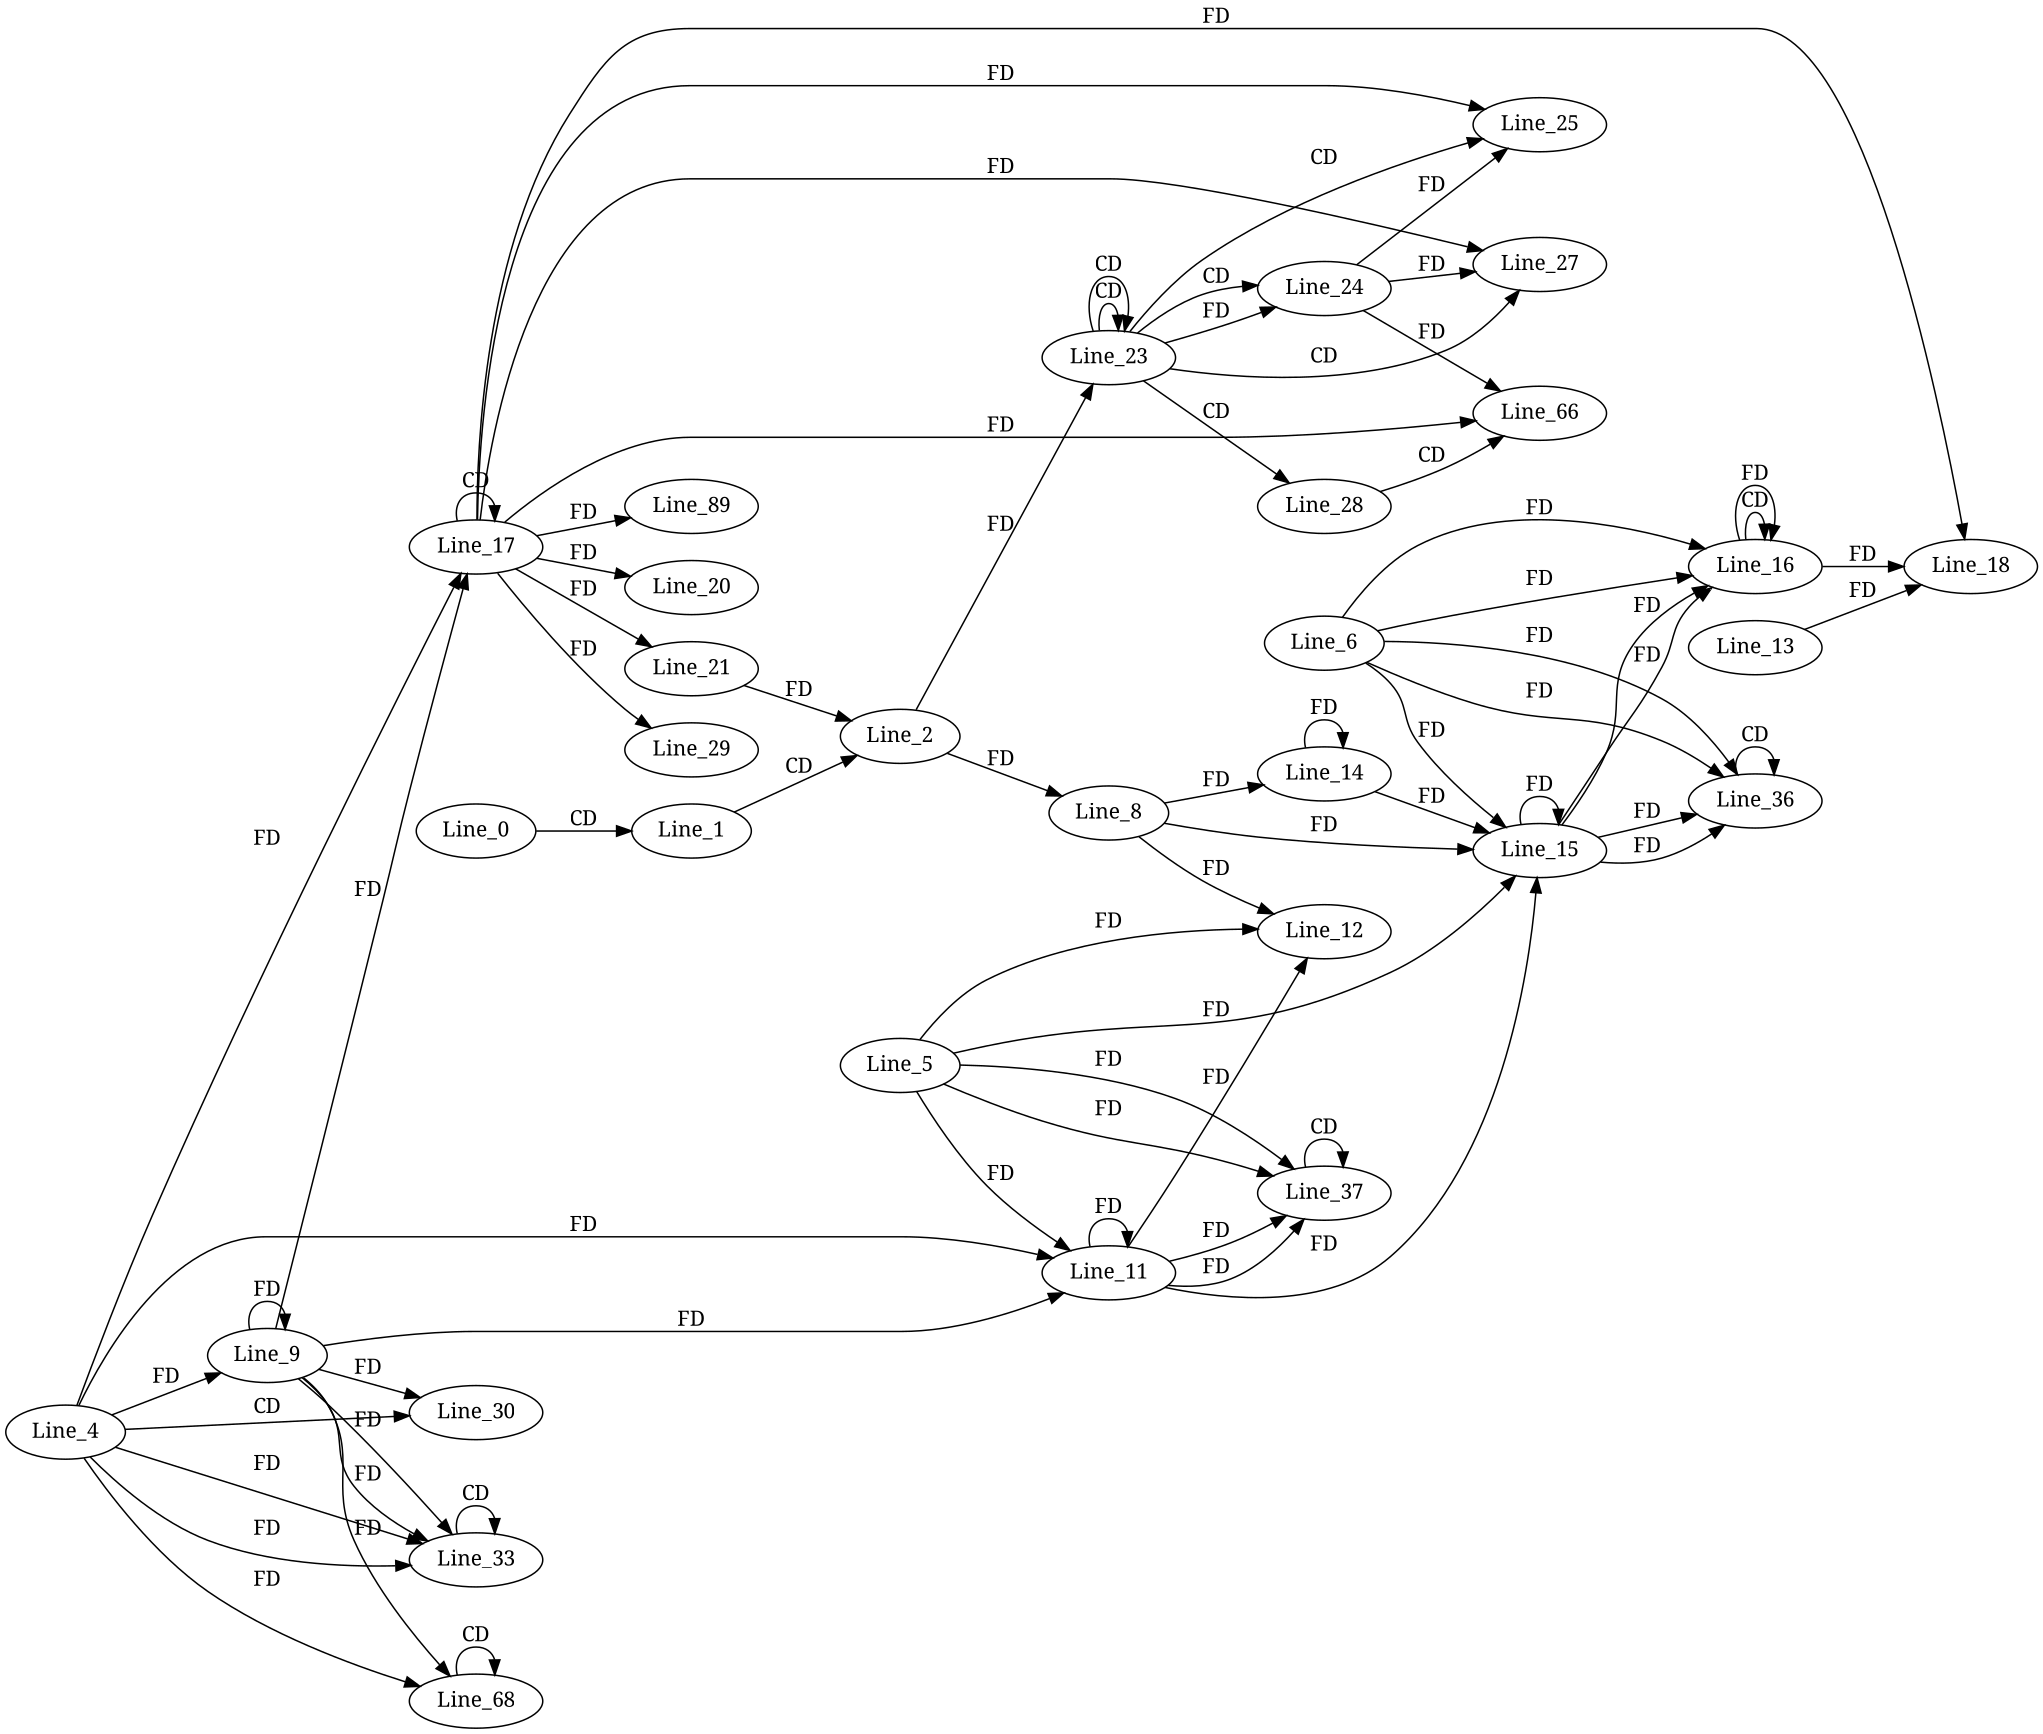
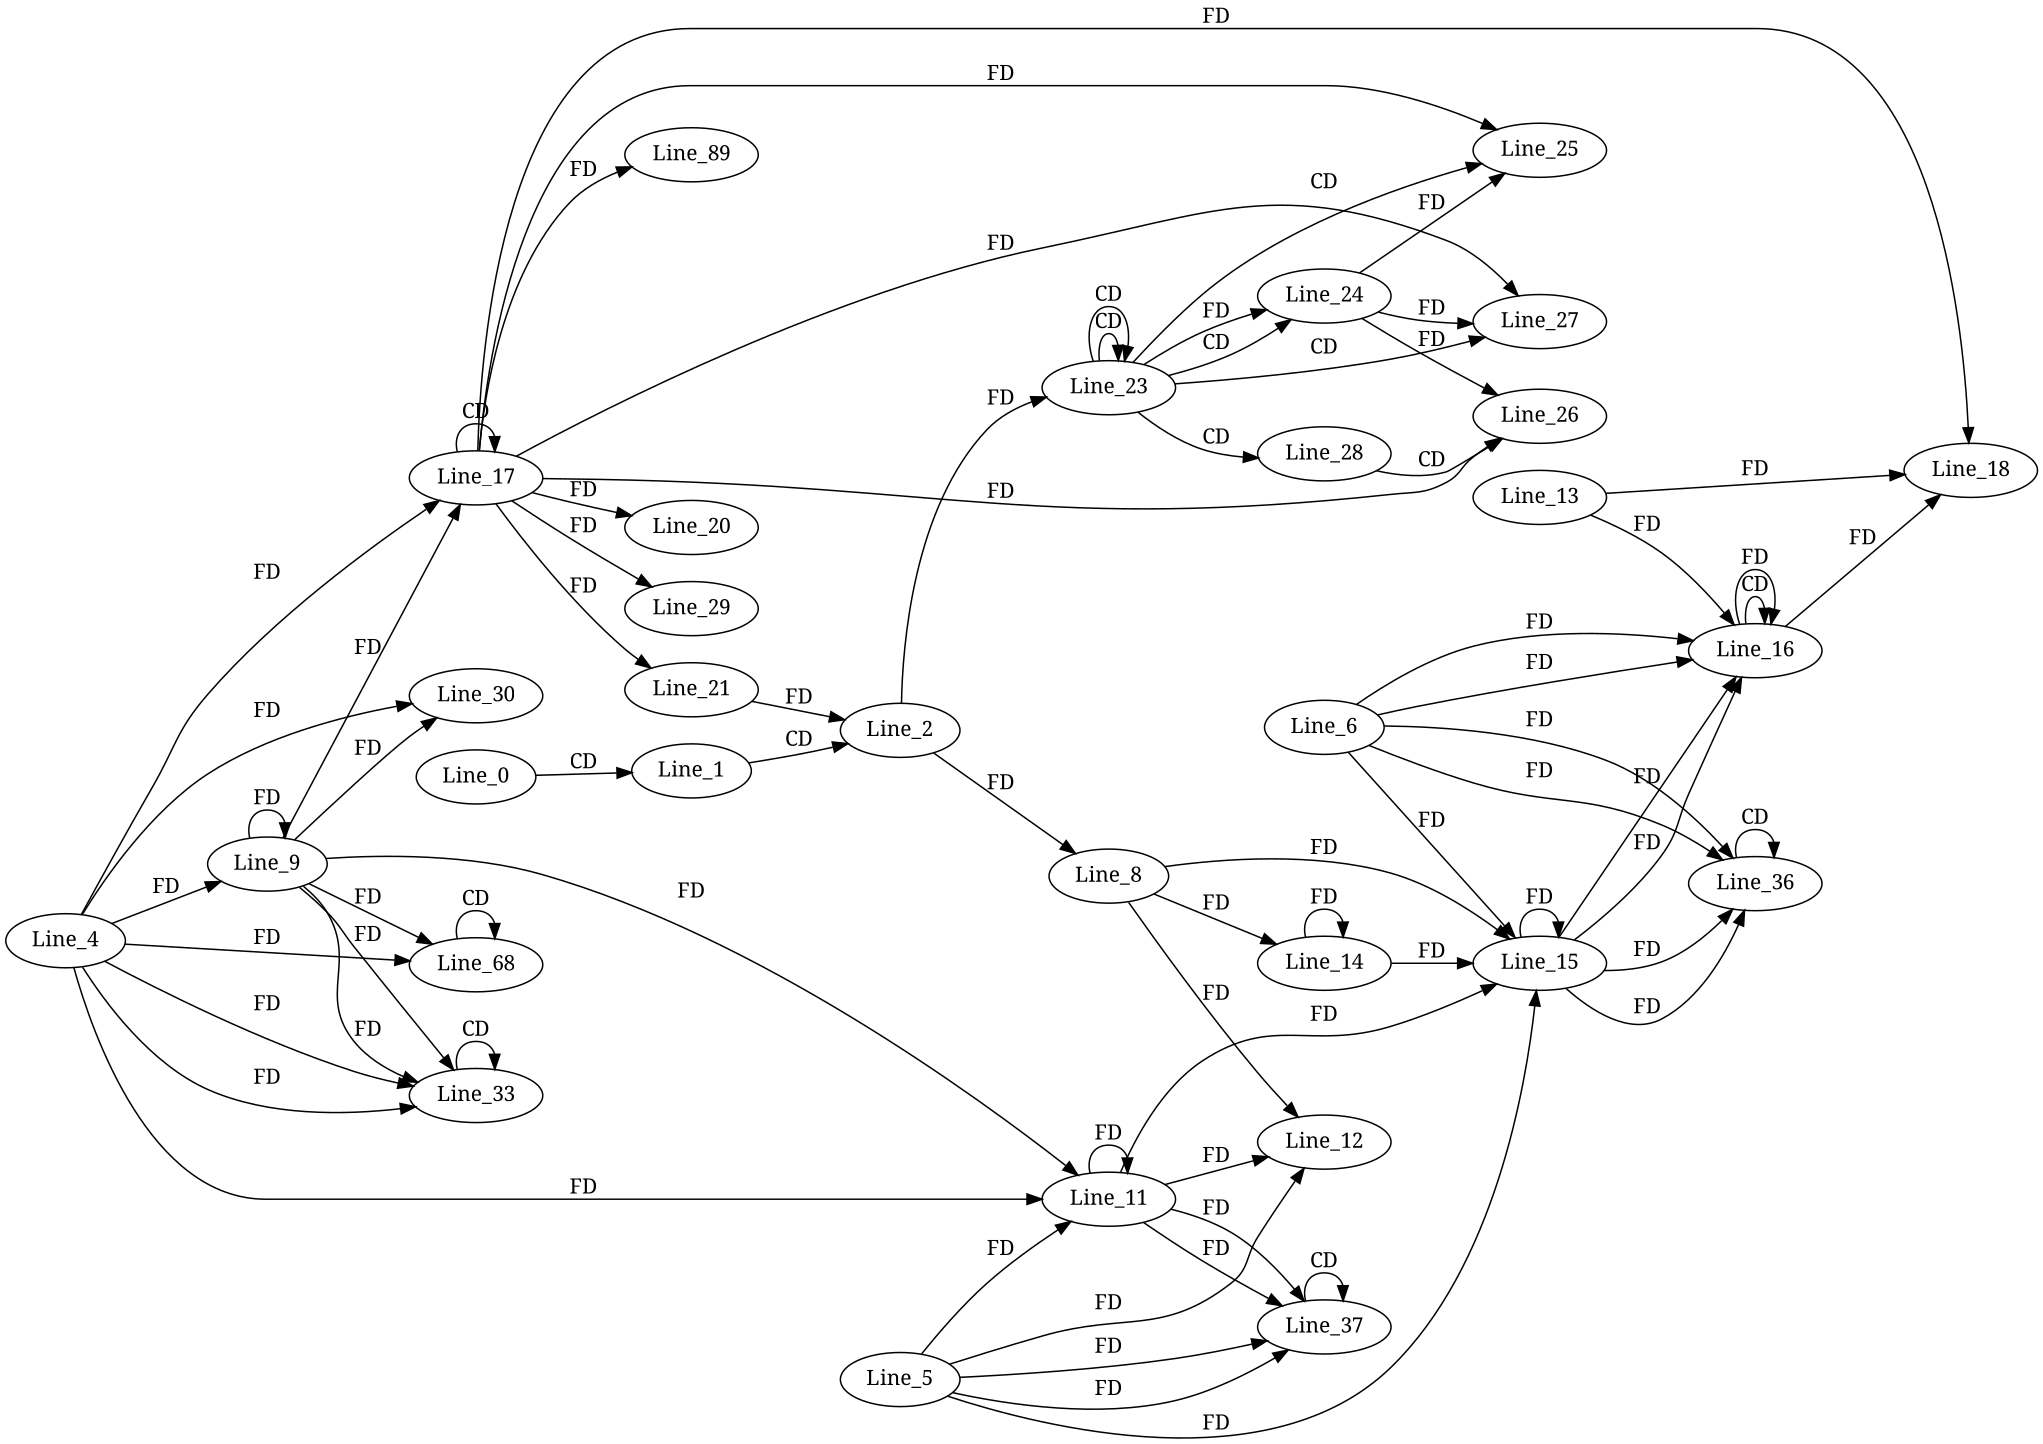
node "Line_66": label "Line_66" -> "Line_26"
edge "Line_13" -> "Line_16": added, label "FD"
edge "Line_4" -> "Line_30": label "CD" -> "FD"
